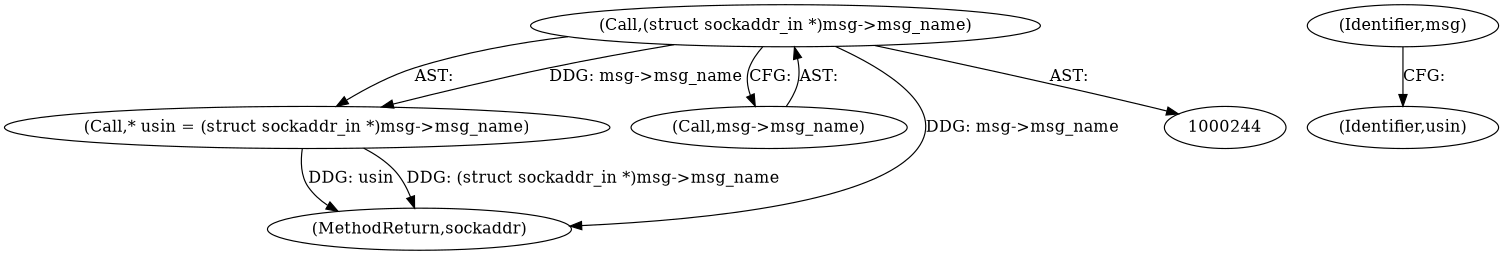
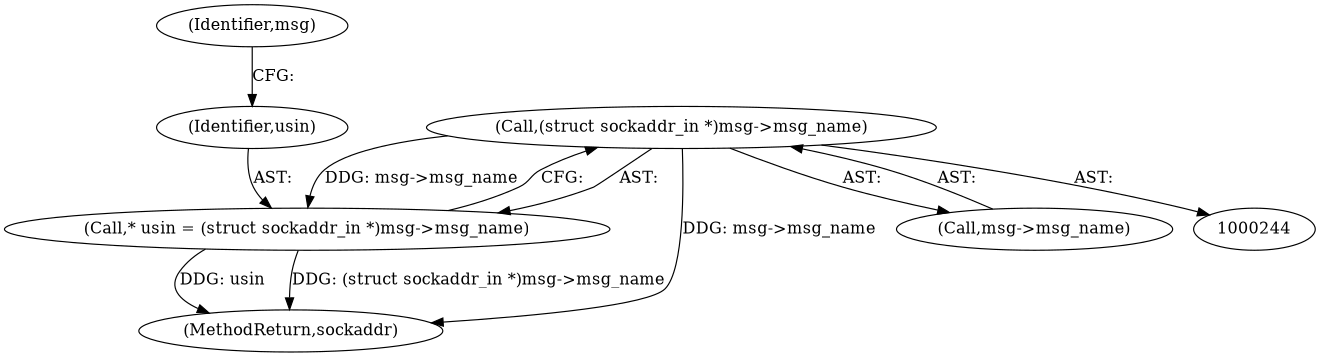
edge "(Call,(struct sockaddr_in *)msg->msg_name)" -> "(Call,msg->msg_name)": label "CFG: " -> "AST: "
edge "(Identifier,usin)" -> "(Call,* usin = (struct sockaddr_in *)msg->msg_name)": added, label "AST:"
edge "(Call,* usin = (struct sockaddr_in *)msg->msg_name)" -> "(Call,(struct sockaddr_in *)msg->msg_name)": added, label "CFG:"
